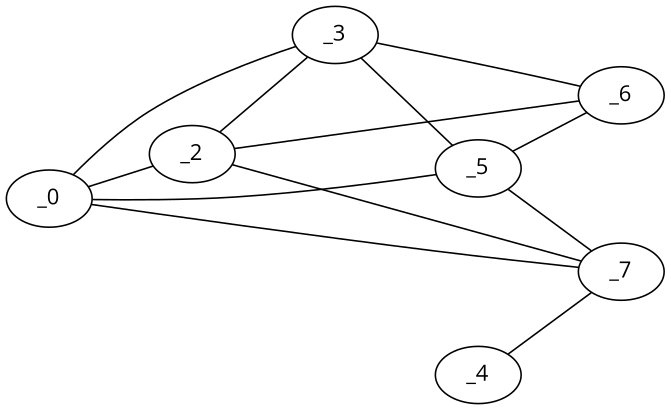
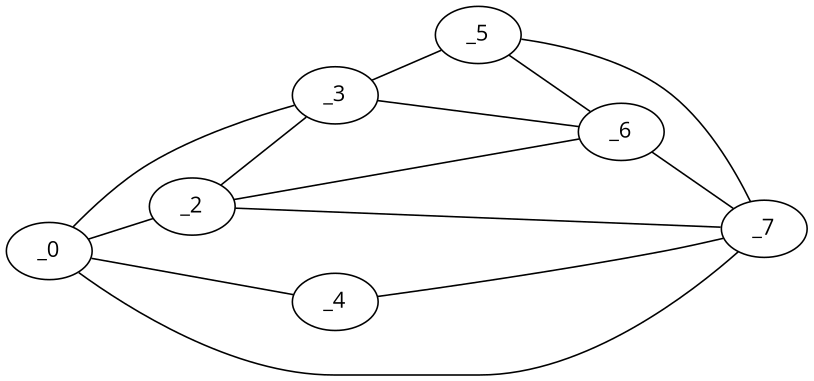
edge "_6" -- "_7": added
edge "_5" -- "_0": now "_4" -- "_0"
